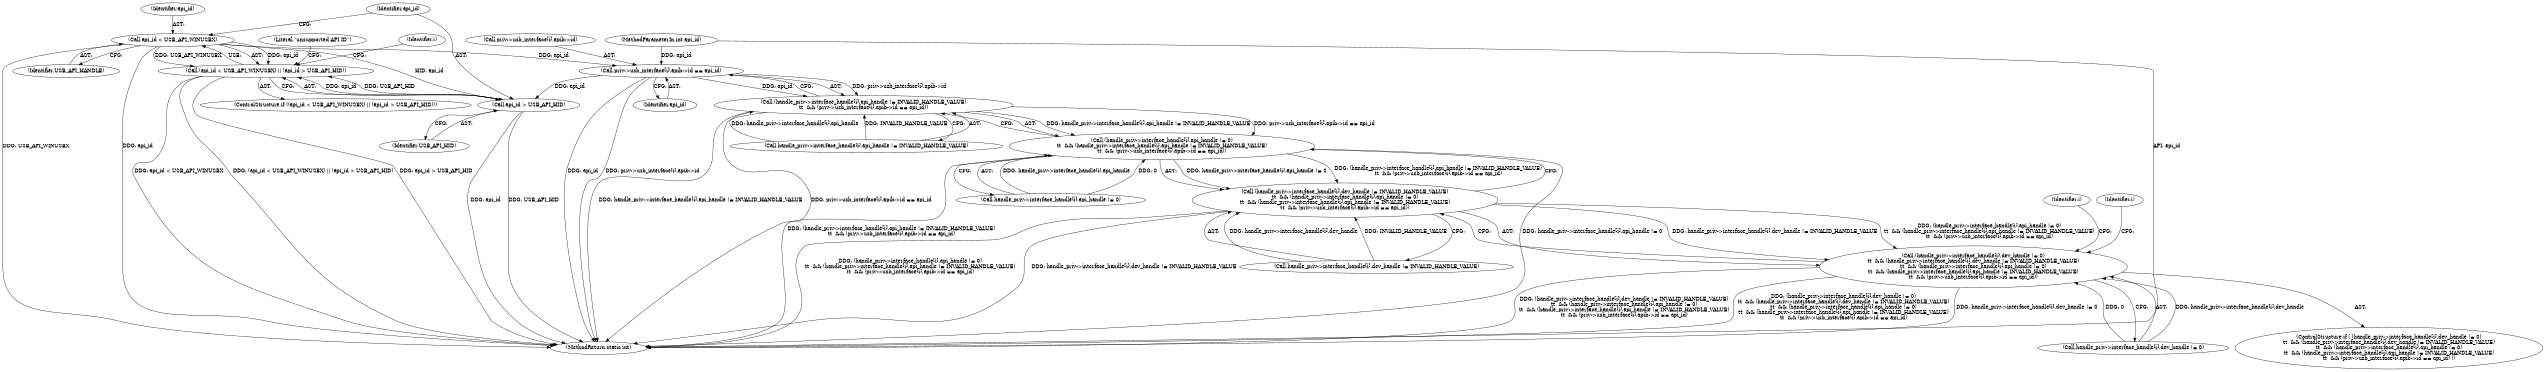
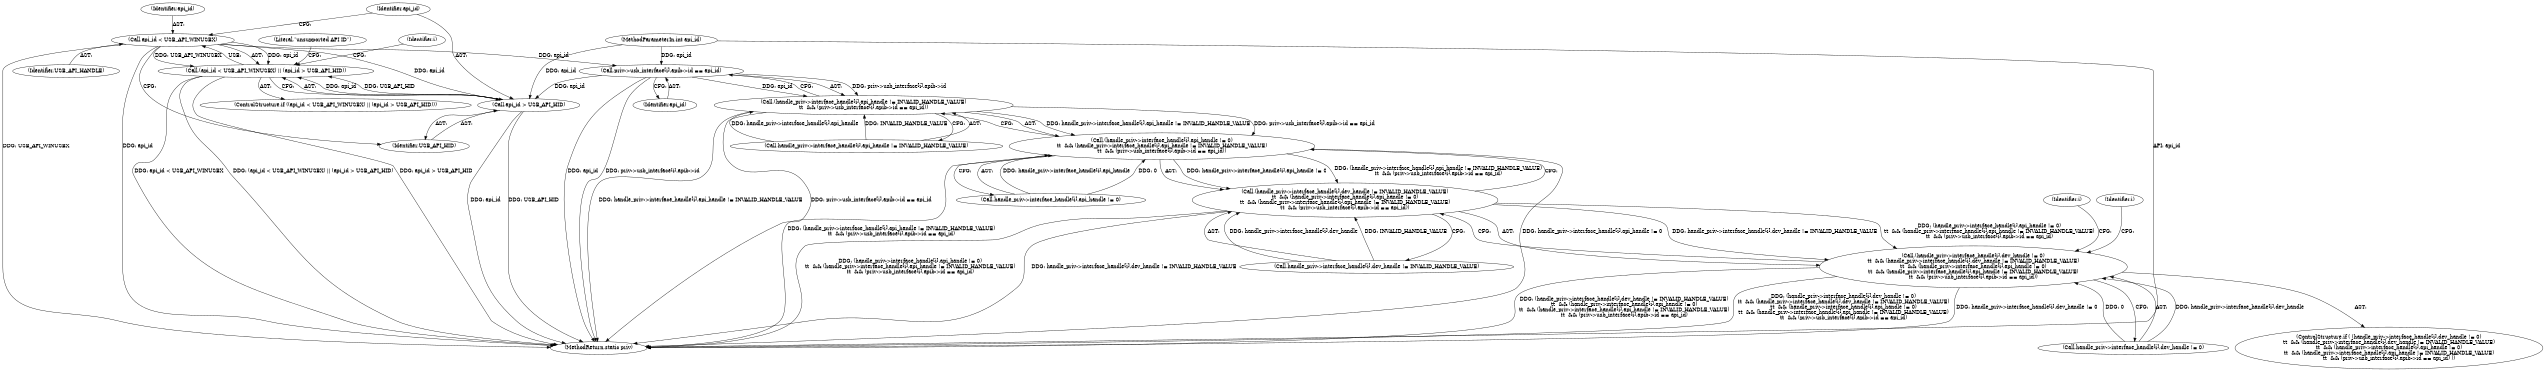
node "(Call,priv->usb_interface[i].apib->id)": removed
edge "(Call,api_id < USB_API_WINUSBX)" -> "(Identifier,USB_API_HANDLE)": now "(Call,api_id < USB_API_WINUSBX)" -> "(Identifier,USB_API_HID)"
edge "(MethodParameterIn,int api_id)" -> "(Call,api_id > USB_API_HID)": added, label "DDG: api_id"
edge "(Call,api_id < USB_API_WINUSBX)" -> "(Call,api_id > USB_API_HID)": label "HID: api_id" -> "DDG: api_id"
edge "(Call,api_id > USB_API_HID)" -> "(Identifier,USB_API_HID)": label "CFG: " -> "AST: "
node "(MethodReturn,static int)": label "(MethodReturn,static int)" -> "(MethodReturn,static priv)"
